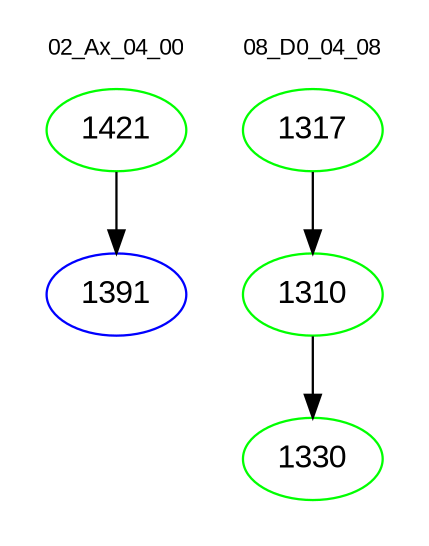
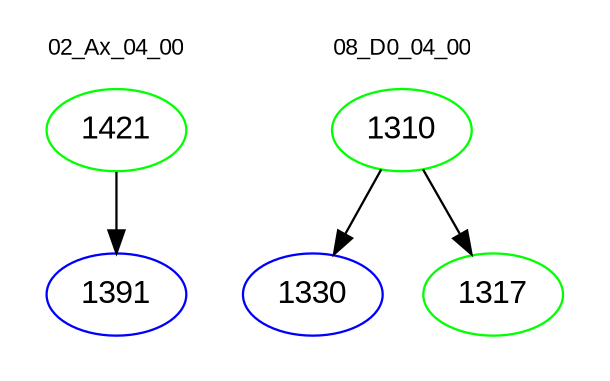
cluster "08_D0_04_08": label "08_D0_04_08" -> "08_D0_04_00"
edge "1317" -> "1310": reversed
node "1330": color green -> blue
